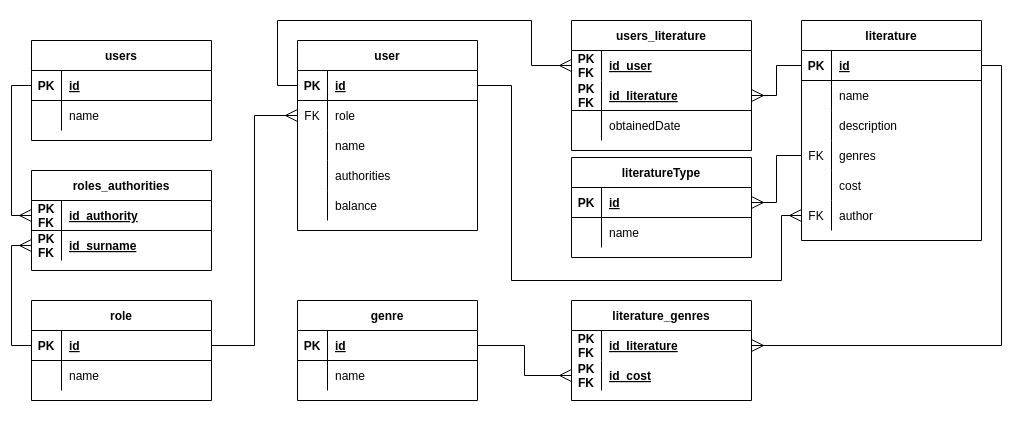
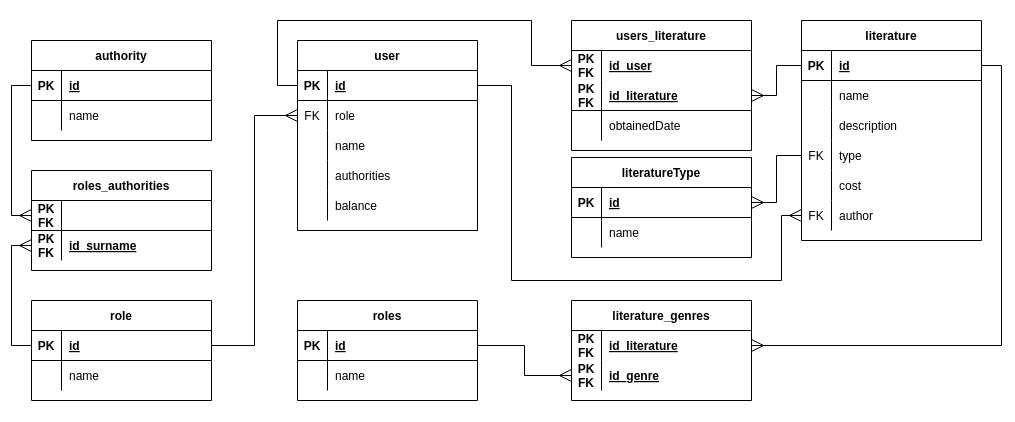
node "users": label "users" -> "authority"
node "genres": label "genres" -> "type"
node "id_authority": removed
node "genre": label "genre" -> "roles"
node "id_cost": label "id_cost" -> "id_genre"
